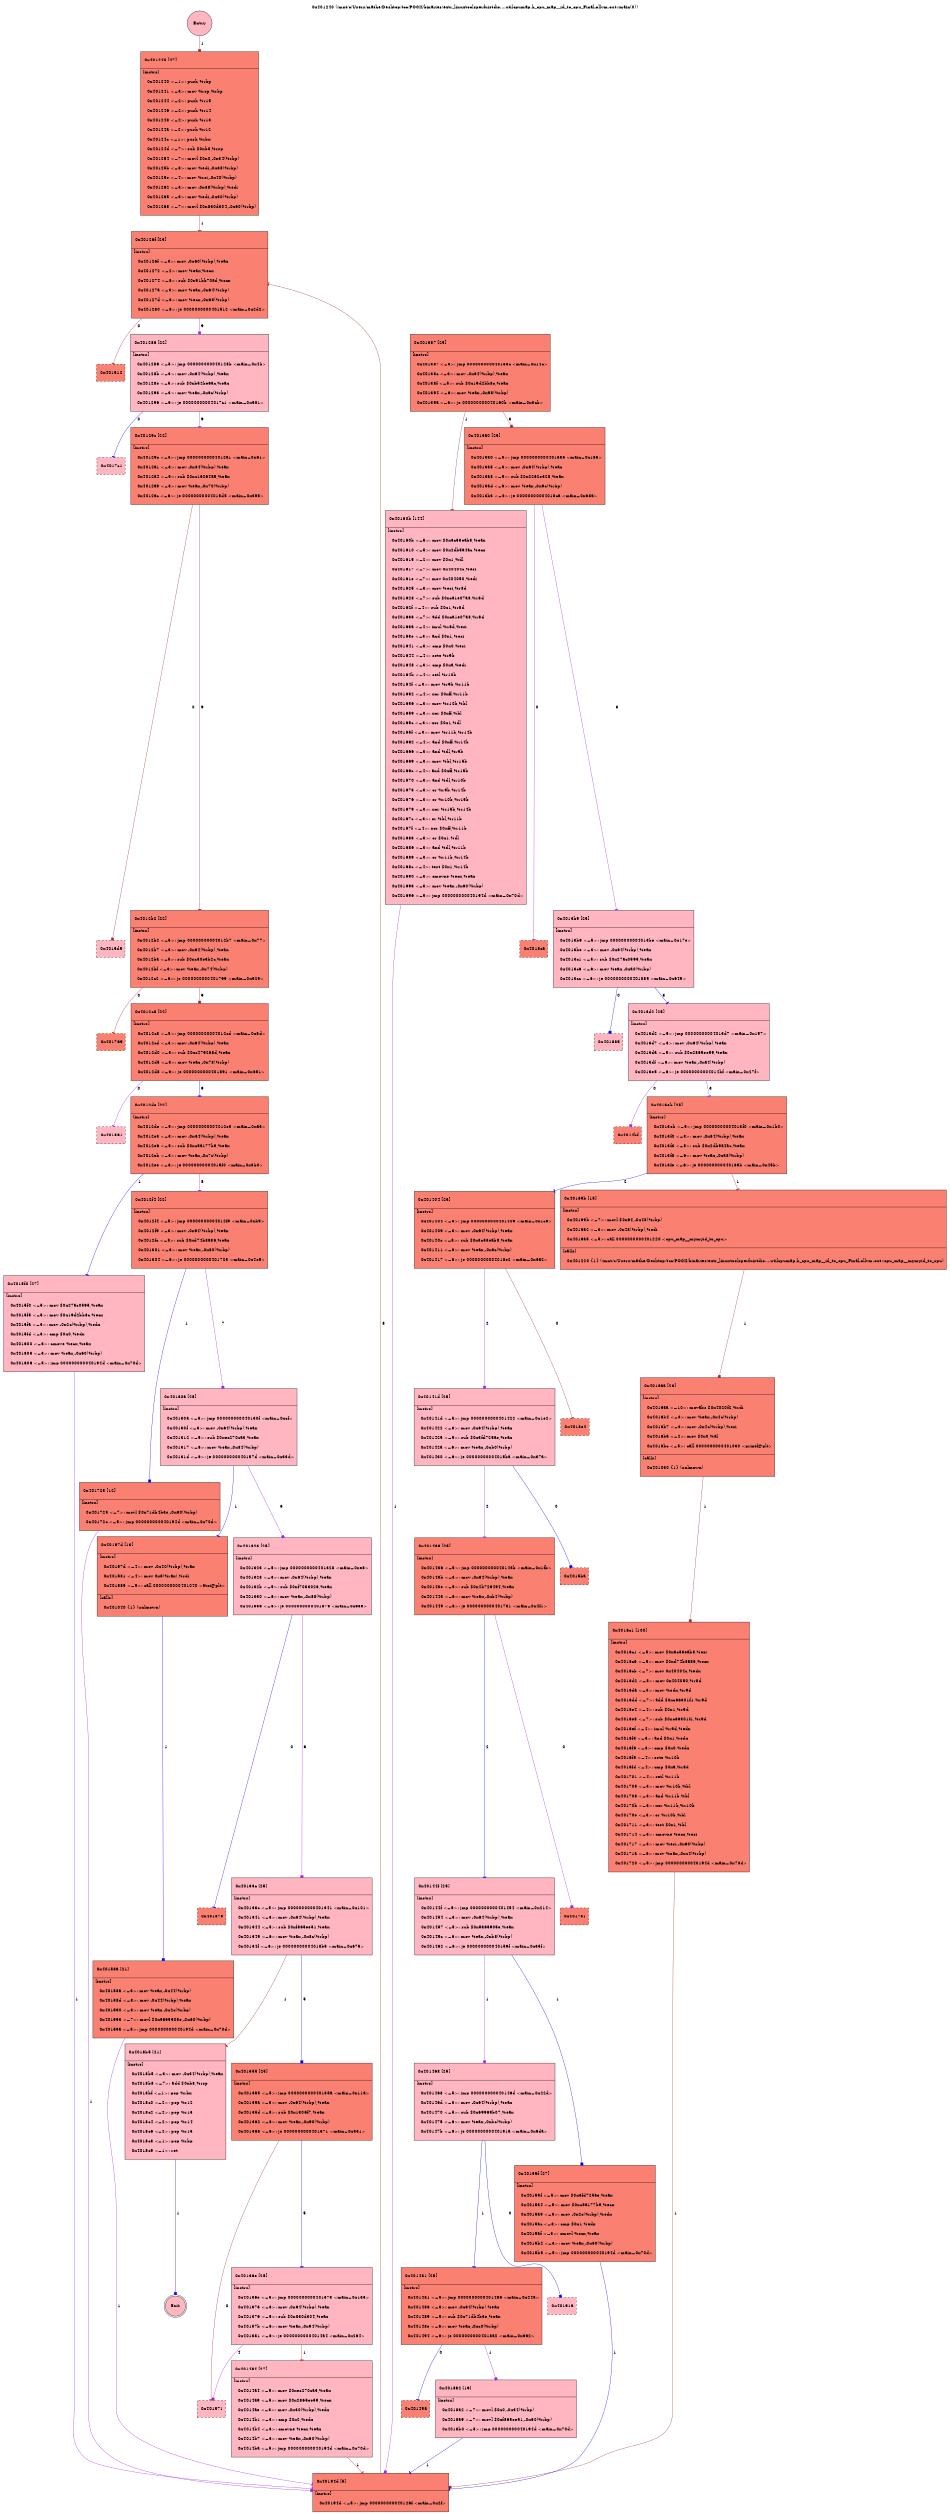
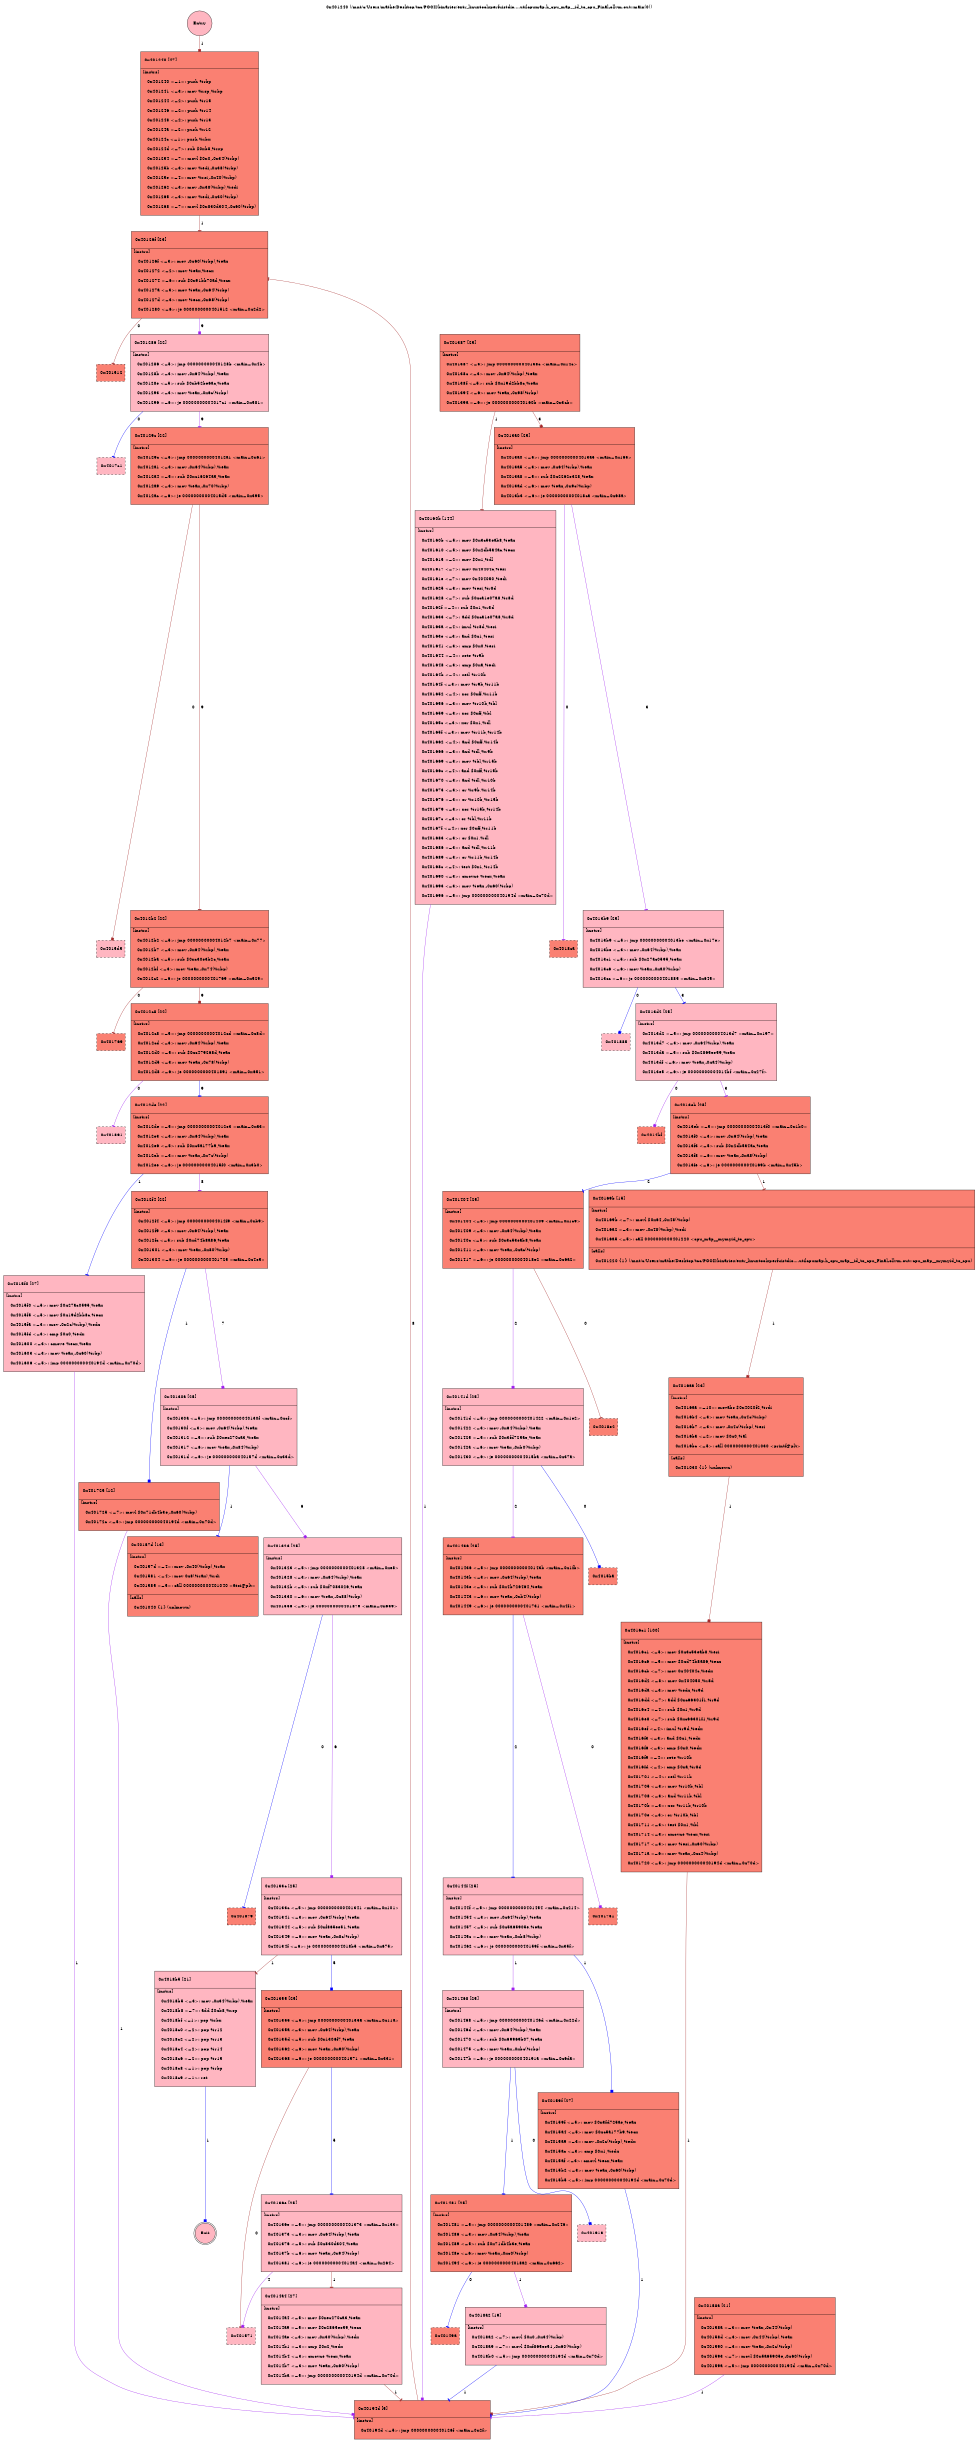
edge "0x40157d [13]" -> "0x40158a [21]": removed, label "1"
